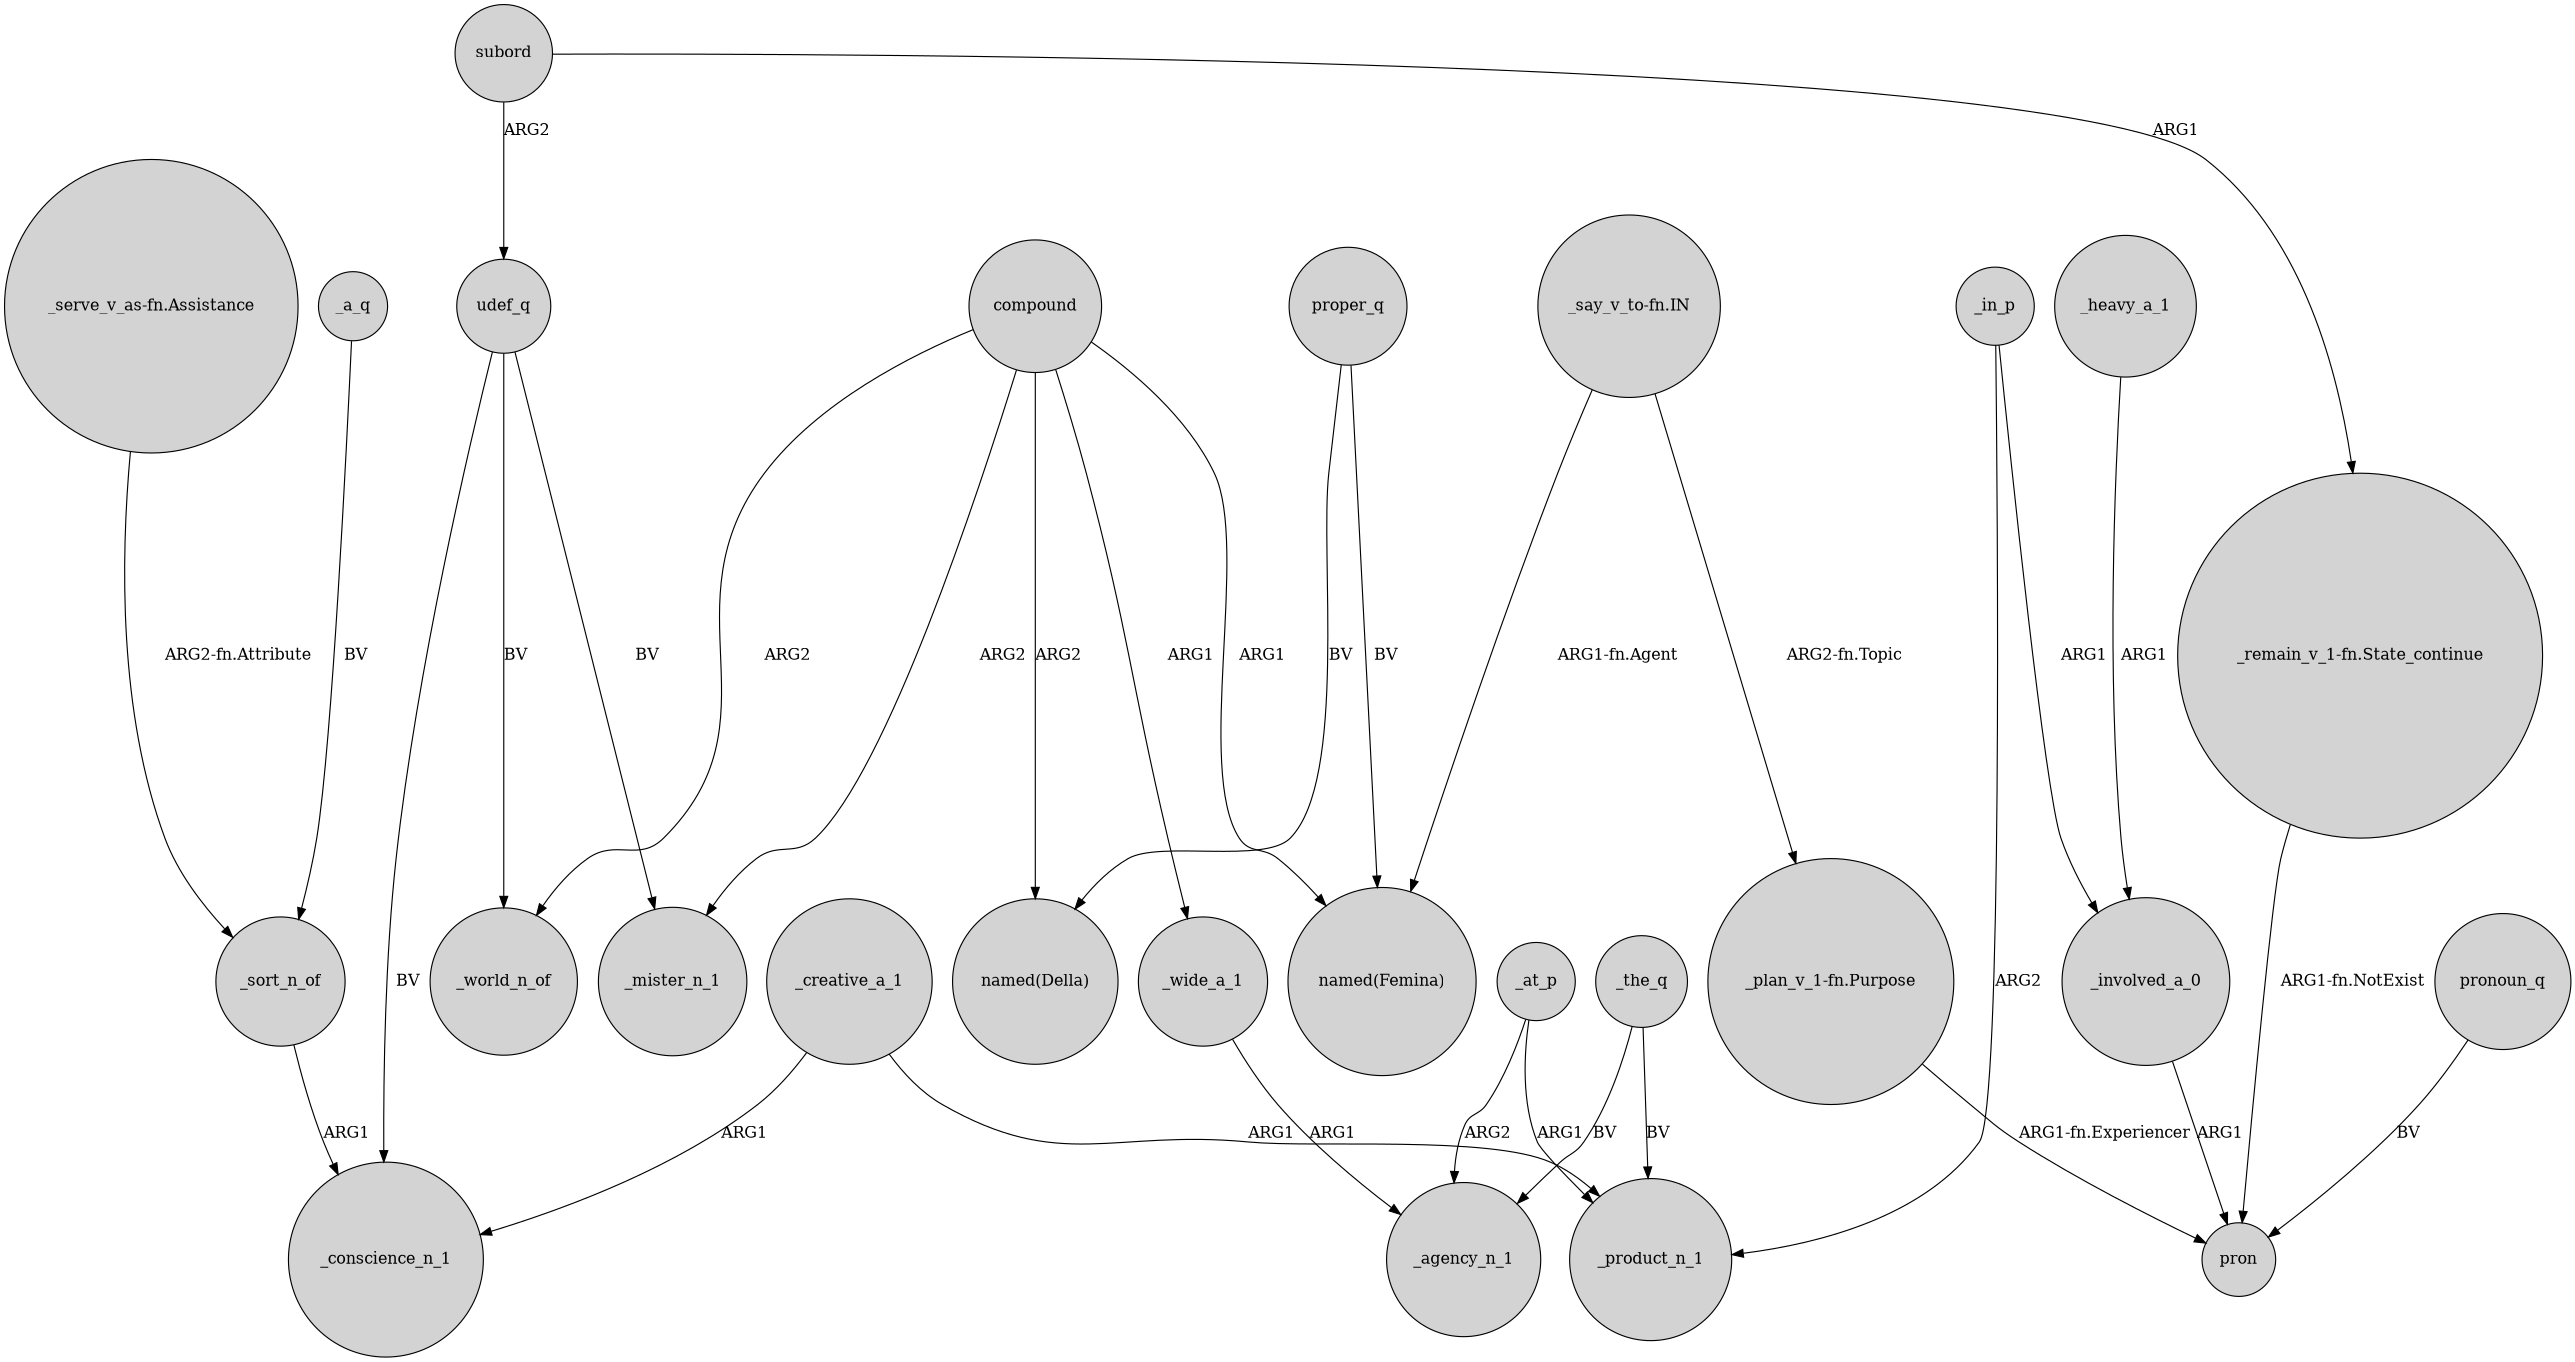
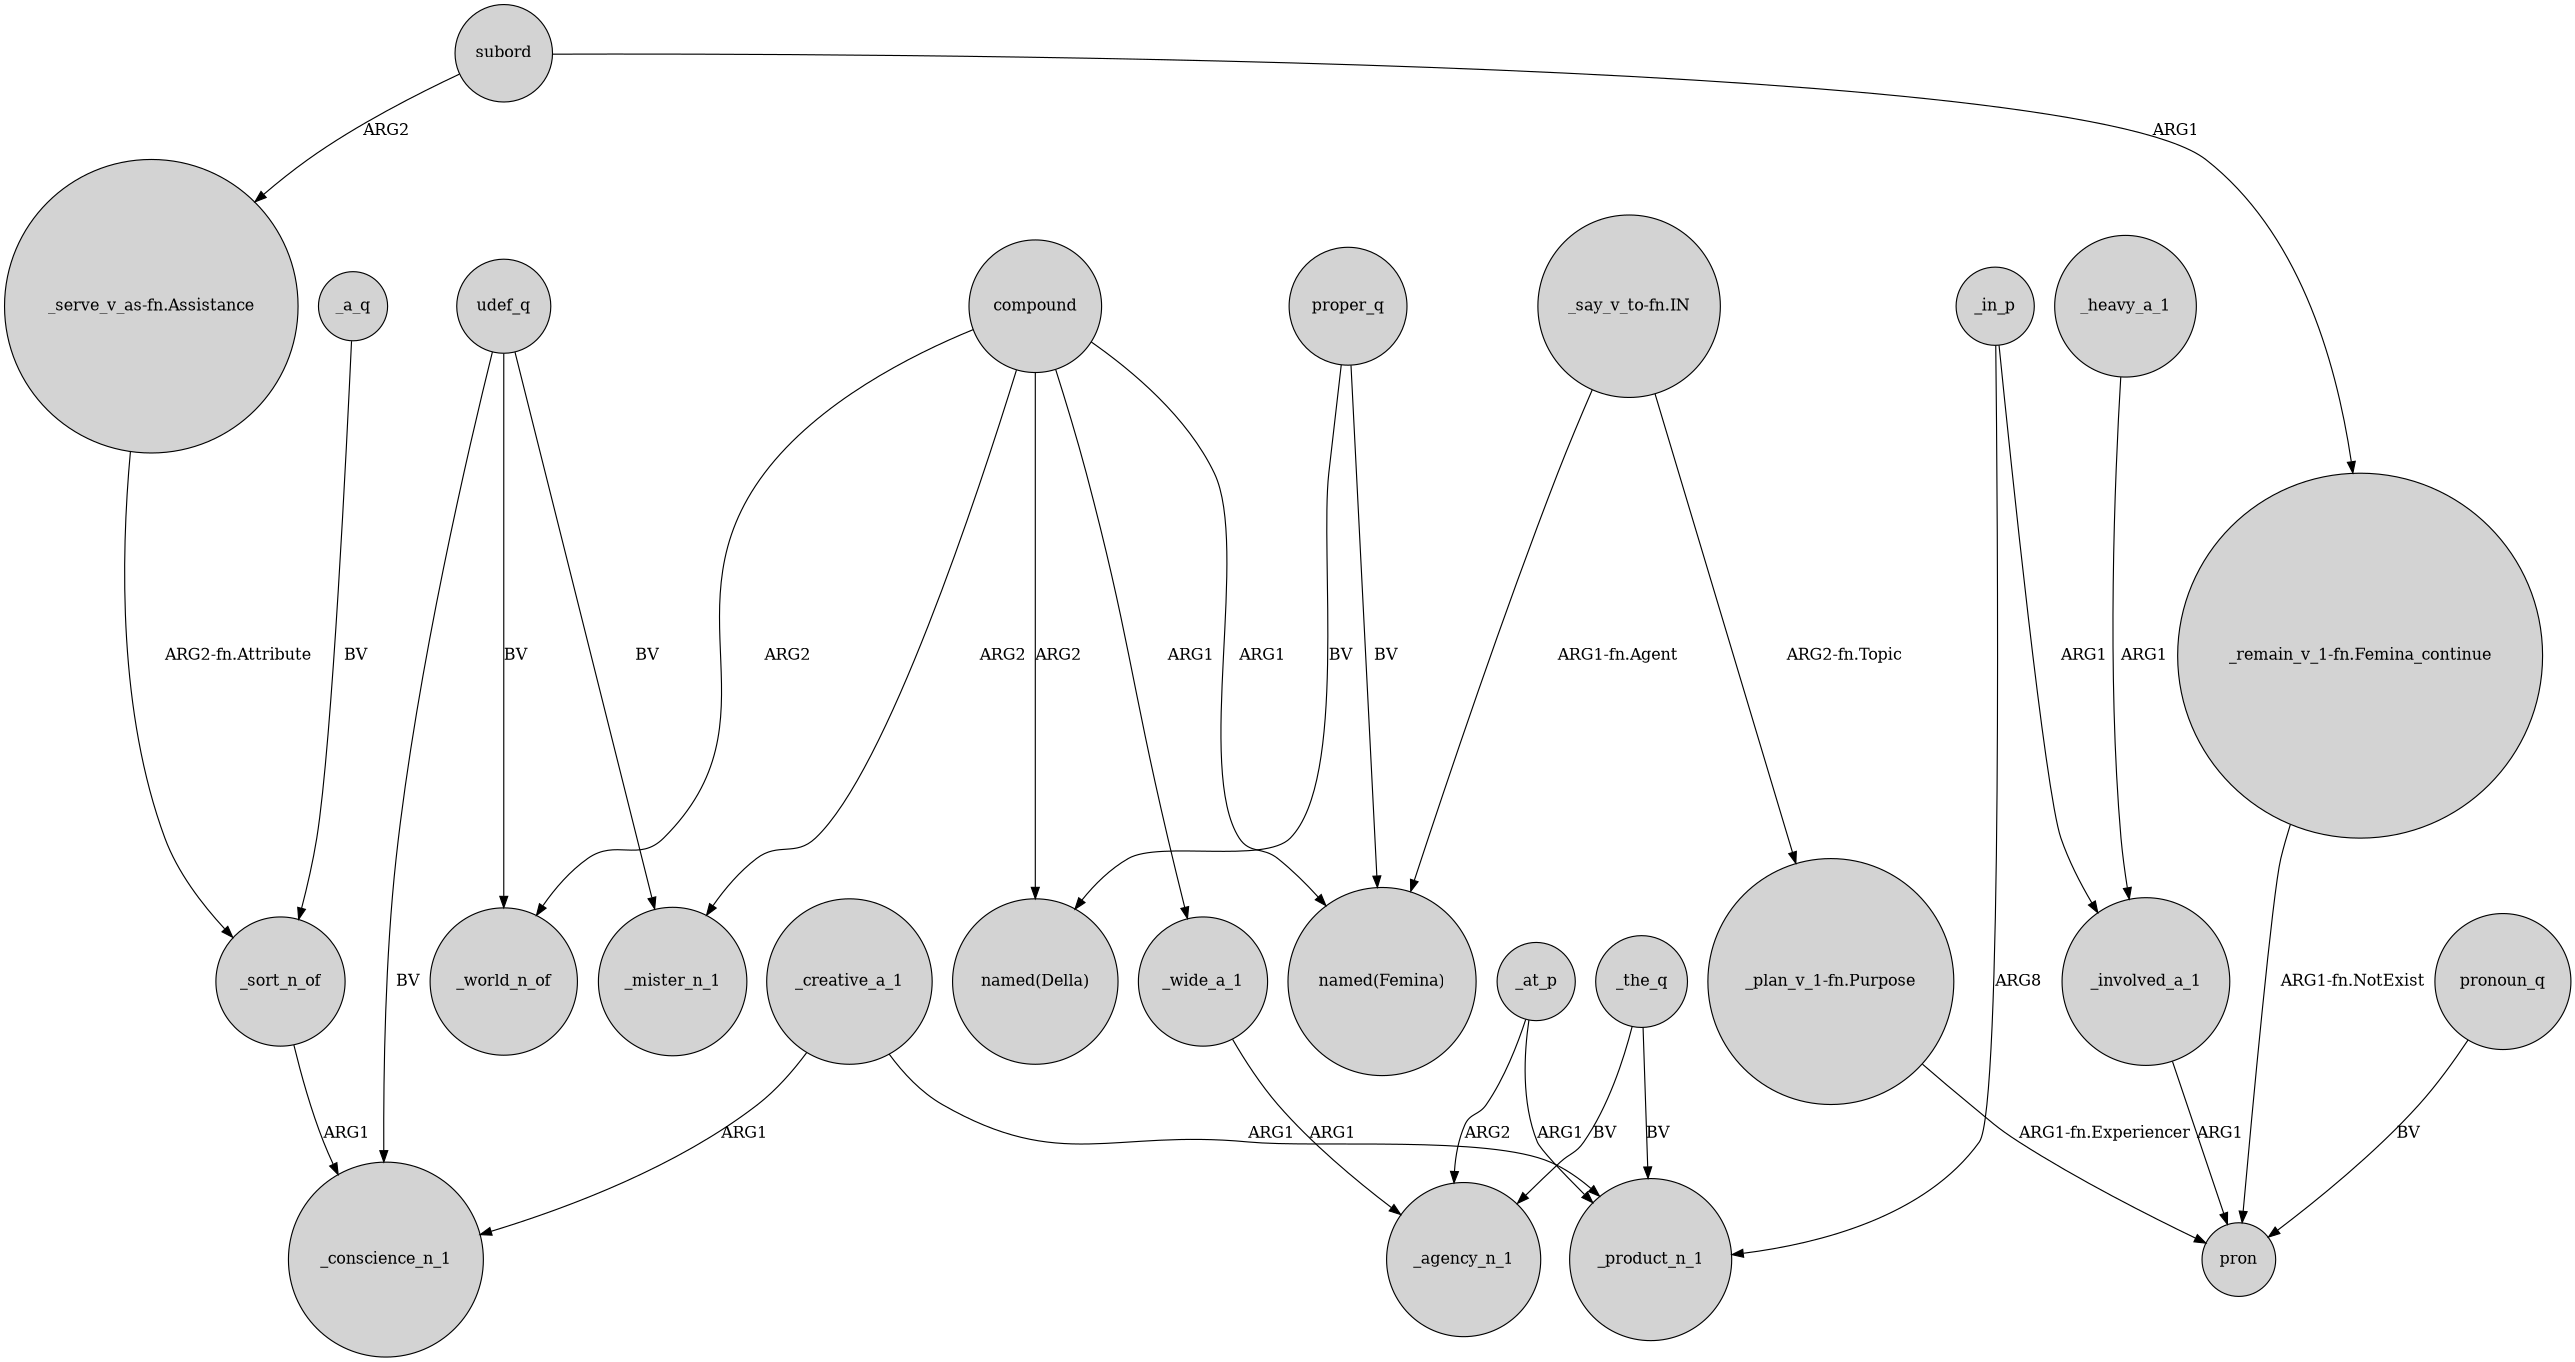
edge "subord" -> "udef_q": now "subord" -> "_serve_v_as-fn.Assistance"
node "_remain_v_1-fn.State_continue": label "_remain_v_1-fn.State_continue" -> "_remain_v_1-fn.Femina_continue"
edge "_in_p" -> "_product_n_1": label "ARG2" -> "ARG8"
node "_involved_a_0": label "_involved_a_0" -> "_involved_a_1"
